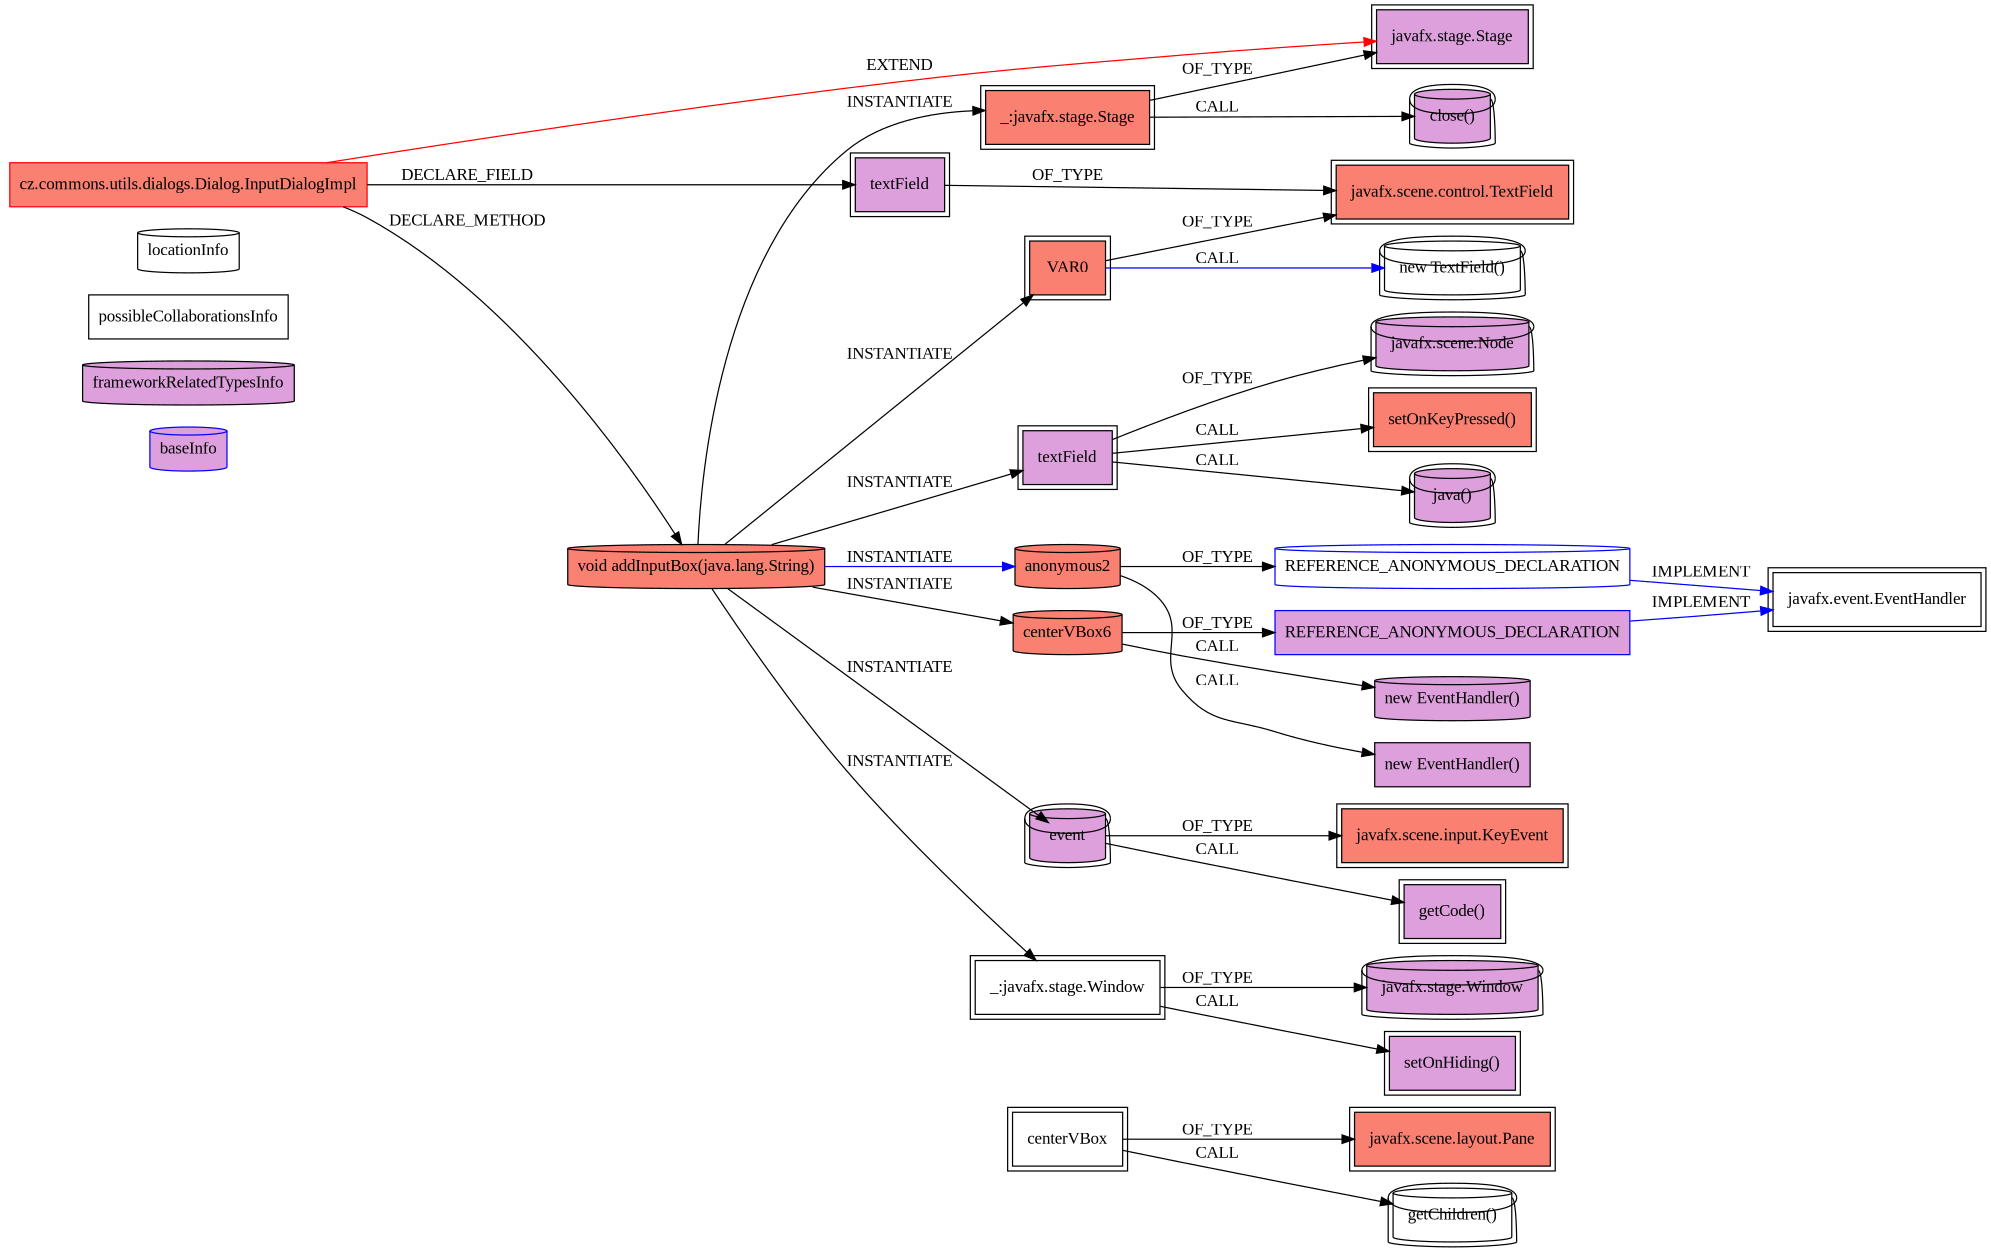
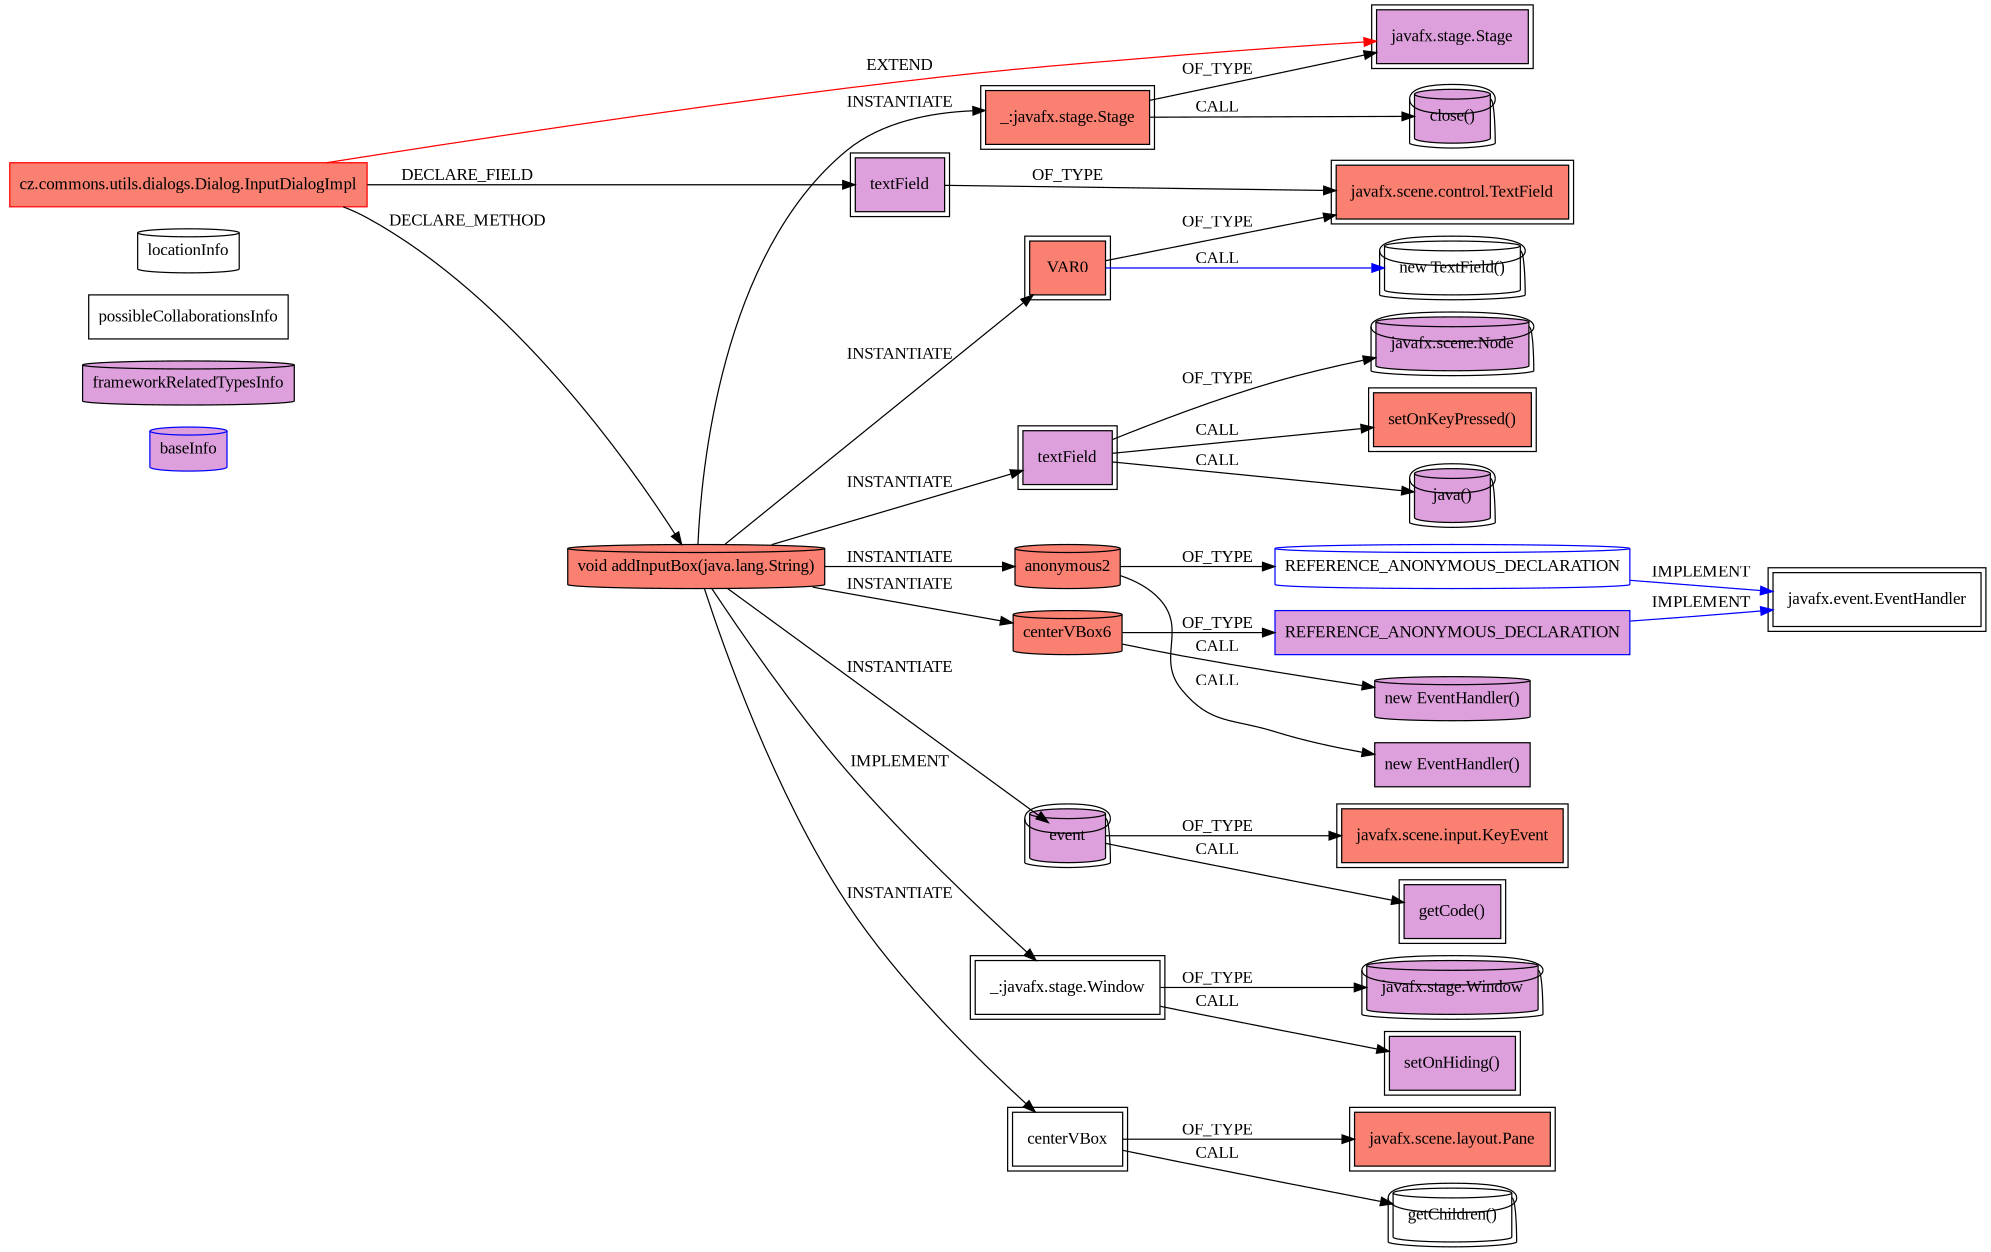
edge "void addInputBox(java.lang.String)" -> "anonymous2": color blue -> black
edge "void addInputBox(java.lang.String)" -> "_:javafx.stage.Window": label "INSTANTIATE" -> "IMPLEMENT"
edge "void addInputBox(java.lang.String)" -> "centerVBox": added, label "INSTANTIATE"
